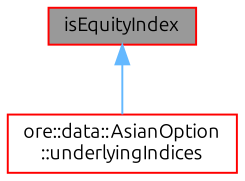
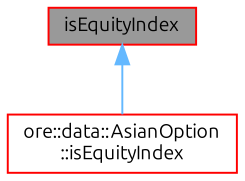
node "ore::data::AsianOption ::underlyingIndices": label "ore::data::AsianOption ::underlyingIndices" -> "ore::data::AsianOption ::isEquityIndex"
